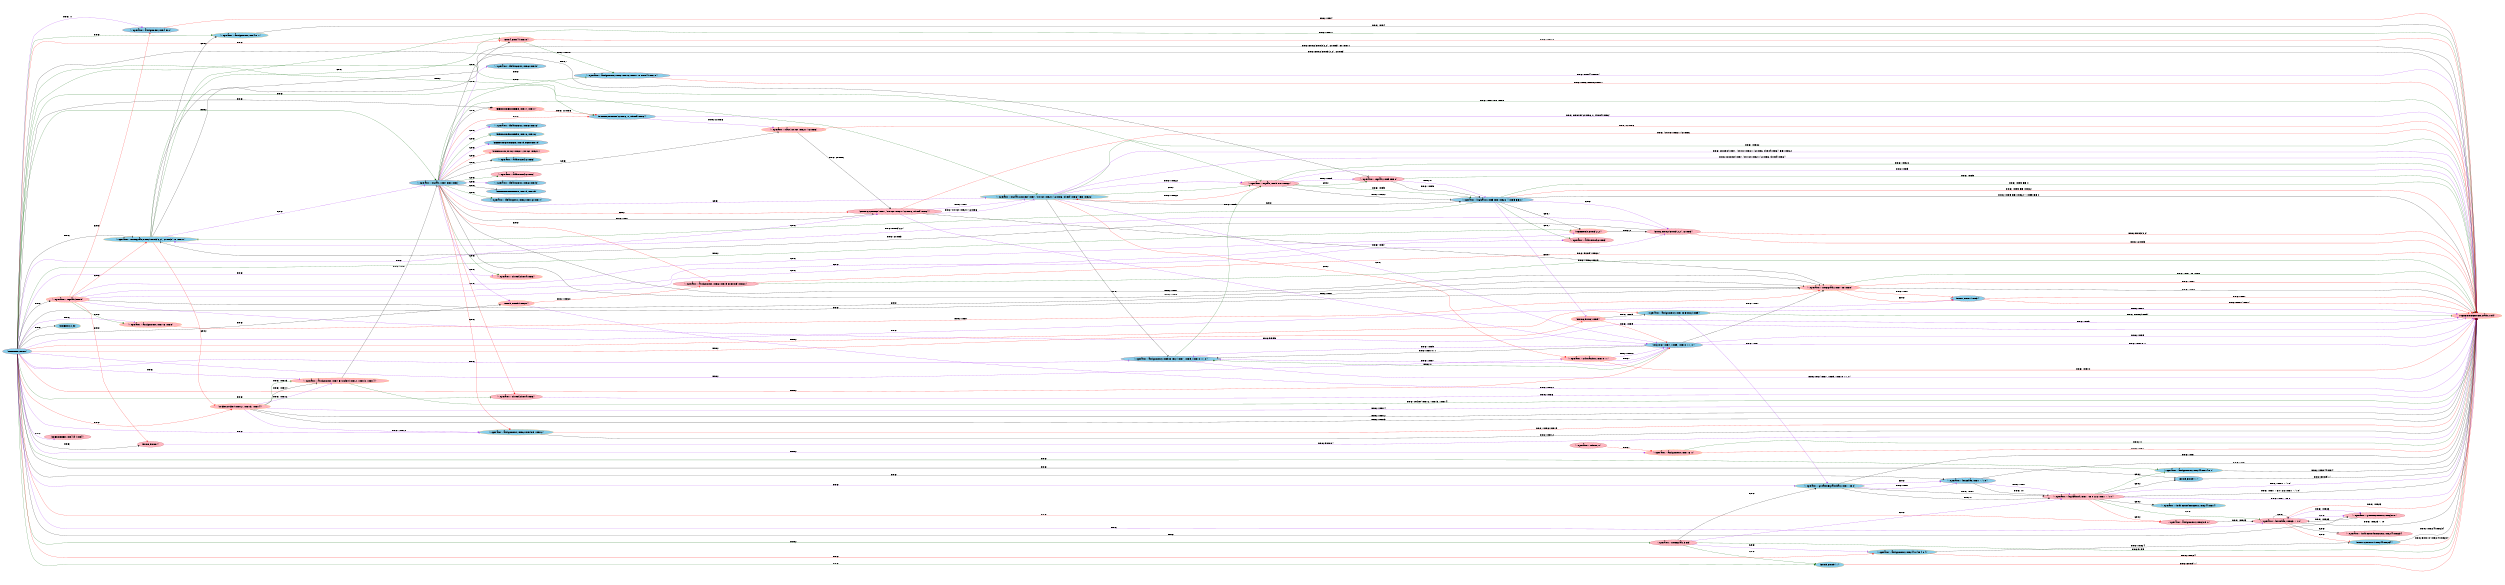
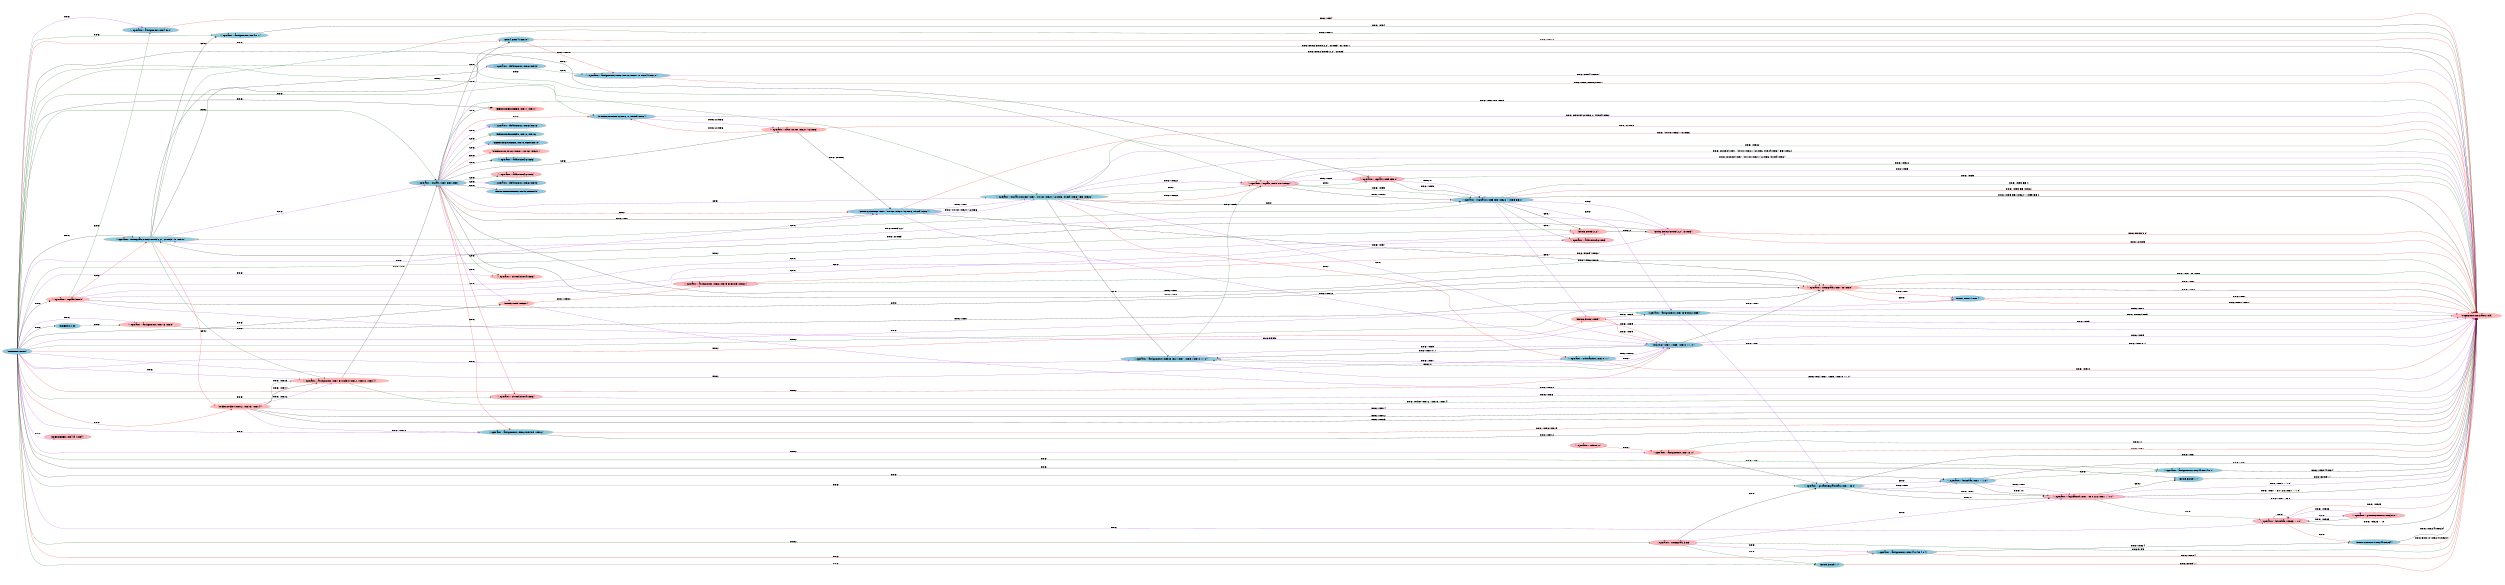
edge "(METHOD,FUN1)" -> "(<operator>.assignment,VAR4 = 0)": label "DDG: -1" -> "DDG: "
node "(FUN4,FUN4(VAR18))": fillcolor lightpink -> skyblue
edge "(FUN4,FUN4(VAR18))" -> "(<operator>.assignment,VAR6.VAR16.VAR17 = FUN4(VAR18))": color darkgreen -> red
edge "(<operator>.notEquals,FUN2(FUN3(2,2), &VAR3) != VAR11)" -> "(FUN4,FUN4(VAR18))": now "(<operator>.notEquals,FUN2(FUN3(2,2), &VAR3) != VAR11)" -> "(<operator>.assignment,VAR7 = socket(VAR12, VAR13, VAR14))"
edge "(<operator>.equals,VAR7 == VAR8)" -> "(<operator>.assignment,VAR6.VAR16.VAR17 = FUN4(VAR18))": now "(<operator>.fieldAccess,VAR6.VAR19)" -> "(<operator>.assignment,VAR6.VAR16.VAR17 = FUN4(VAR18))"
edge "(FIELD_IDENTIFIER,VAR17,VAR17)" -> "(memset,memset(&VAR6, 0, sizeof(VAR6)))": now "(<operator>.cast,(struct VAR21*)&VAR6)" -> "(memset,memset(&VAR6, 0, sizeof(VAR6)))"
edge "(<operator>.equals,VAR7 == VAR8)" -> "(UNKNOWN,struct VAR21*,struct VAR21*)": label "CDG: " -> "FUN: "
edge "(<operator>.equals,5==5)" -> "(<operator>.assignment,VAR4 = 0)": color red -> darkgreen
node "(FIELD_IDENTIFIER,VAR15,VAR15)": label "(FIELD_IDENTIFIER,VAR15,VAR15)" -> "(FIELD_IDENTIFIER,VAR15,FIELD15)"
node "(<operator>.fieldAccess,VAR6.VAR16.VAR17)": removed
node "(connect,connect(VAR7, (struct VAR21*)&VAR6, sizeof(VAR6)))": fillcolor lightpink -> skyblue
edge "(<operator>.logicalOr,VAR5 == VAR22 || VAR5 == 0)" -> "(<operator>.assignment,VAR1 = FUN6(VAR9))": added, label "CDG:"
edge "(<operator>.equals,VAR7 == VAR8)" -> "(<operator>.assignment,VAR6.VAR19 = FUN5(VAR20))": removed, label "CDG:"
node "(METHOD3,FUN3(2,2))": label "(METHOD3,FUN3(2,2))" -> "(FUN3,FUN3(2,2))"
edge "(<operator>.logicalOr,VAR5 == VAR22 || VAR5 == 0)" -> "(FUN6,FUN6(VAR9))": label "FUN: " -> "CDG: "
edge "(connect,connect(VAR7, (struct VAR21*)&VAR6, sizeof(VAR6)))" -> "(recv,recv(VAR7, VAR9, VAR10 - 1, 0))": label "DDG: VAR7" -> "DDG: VAR12"
node "(FUN7,FUN7(VAR3))": label "(FUN7,FUN7(VAR3))" -> "(FUN7,FUN7(VAR7))"
node "(FUN5,FUN5(VAR20))": label "(FUN5,FUN5(VAR20))" -> "(FUN5,VAR5(VAR20))"
edge "(METHOD,FUN1)" -> "(<operator>.notEquals,VAR7 != VAR8)": removed, label "DDG:"
edge "(<operator>.equals,5==5)" -> "(<operator>.assignment,VAR7 = VAR8)": now "(LITERAL,0,do)" -> "(<operator>.assignment,VAR7 = VAR8)"
node "(METHOD_RETURN,static void)": label "(METHOD_RETURN,static void)" -> "(METHOD_VAR,static void)"
edge "(<operator>.assignment,VAR7 = VAR8)" -> "(<operator>.notEquals,VAR7 != VAR8)": color red -> black
edge "(recv,recv(VAR7, VAR9, VAR10 - 1, 0))" -> "(FUN6,FUN6(VAR9))": added, label "DDG: VAR9"
edge "(METHOD,FUN1)" -> "(<operator>.assignment,VAR1 = FUN6(VAR9))": color red -> darkgreen
node "(<operator>.subtraction,VAR10 - 1)": fillcolor lightpink -> skyblue
node "(FUN8,FUN8())": removed
edge "(<operator>.assignment,VAR1 = -1)" -> "(<operator>.greaterEqualsThan,VAR1 >= 0)": added, label "DDG: VAR1"
edge "(<operator>.logicalAnd,VAR1 >= 0 && VAR1 < (10))" -> "(<operator>.assignment,VAR24[VAR1] = 1)": now "(<operator>.lessThan,VAR1 < (10))" -> "(<operator>.assignment,VAR24[VAR1] = 1)"
edge "(METHOD,FUN1)" -> "(<operator>.greaterEqualsThan,VAR1 >= 0)": color purple -> darkgreen
node "(<operator>.indirectIndexAccess,VAR24[VAR1])": removed
node "(<operator>.assignment,VAR23 = 0)": removed
node "(<operator>.indirectIndexAccess,VAR24[VAR23])": removed
edge "(METHOD,FUN1)" -> "(<operator>.postIncrement,VAR23++)": removed, label "DDG:"
